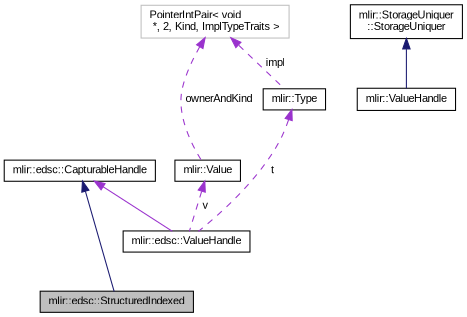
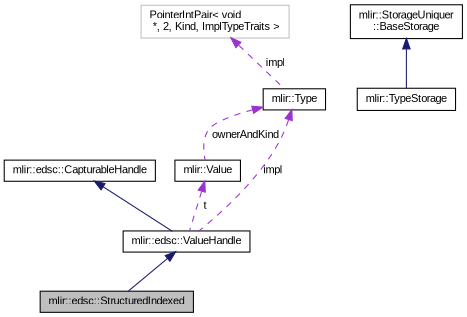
node "mlir::StorageUniquer ::StorageUniquer": label "mlir::StorageUniquer ::StorageUniquer" -> "mlir::StorageUniquer ::BaseStorage"
node "mlir::ValueHandle": label "mlir::ValueHandle" -> "mlir::TypeStorage"
edge "mlir::Value" -> "PointerIntPair< void *, 2, Kind, ImplTypeTraits >": now "mlir::Value" -> "mlir::Type"
edge "mlir::edsc::ValueHandle" -> "mlir::Type": label " t" -> " impl"
edge "mlir::edsc::ValueHandle" -> "mlir::Value": label " v" -> " t"
edge "mlir::edsc::ValueHandle" -> "mlir::edsc::CapturableHandle": color darkorchid3 -> midnightblue
edge "mlir::edsc::StructuredIndexed" -> "mlir::edsc::CapturableHandle": now "mlir::edsc::StructuredIndexed" -> "mlir::edsc::ValueHandle"
